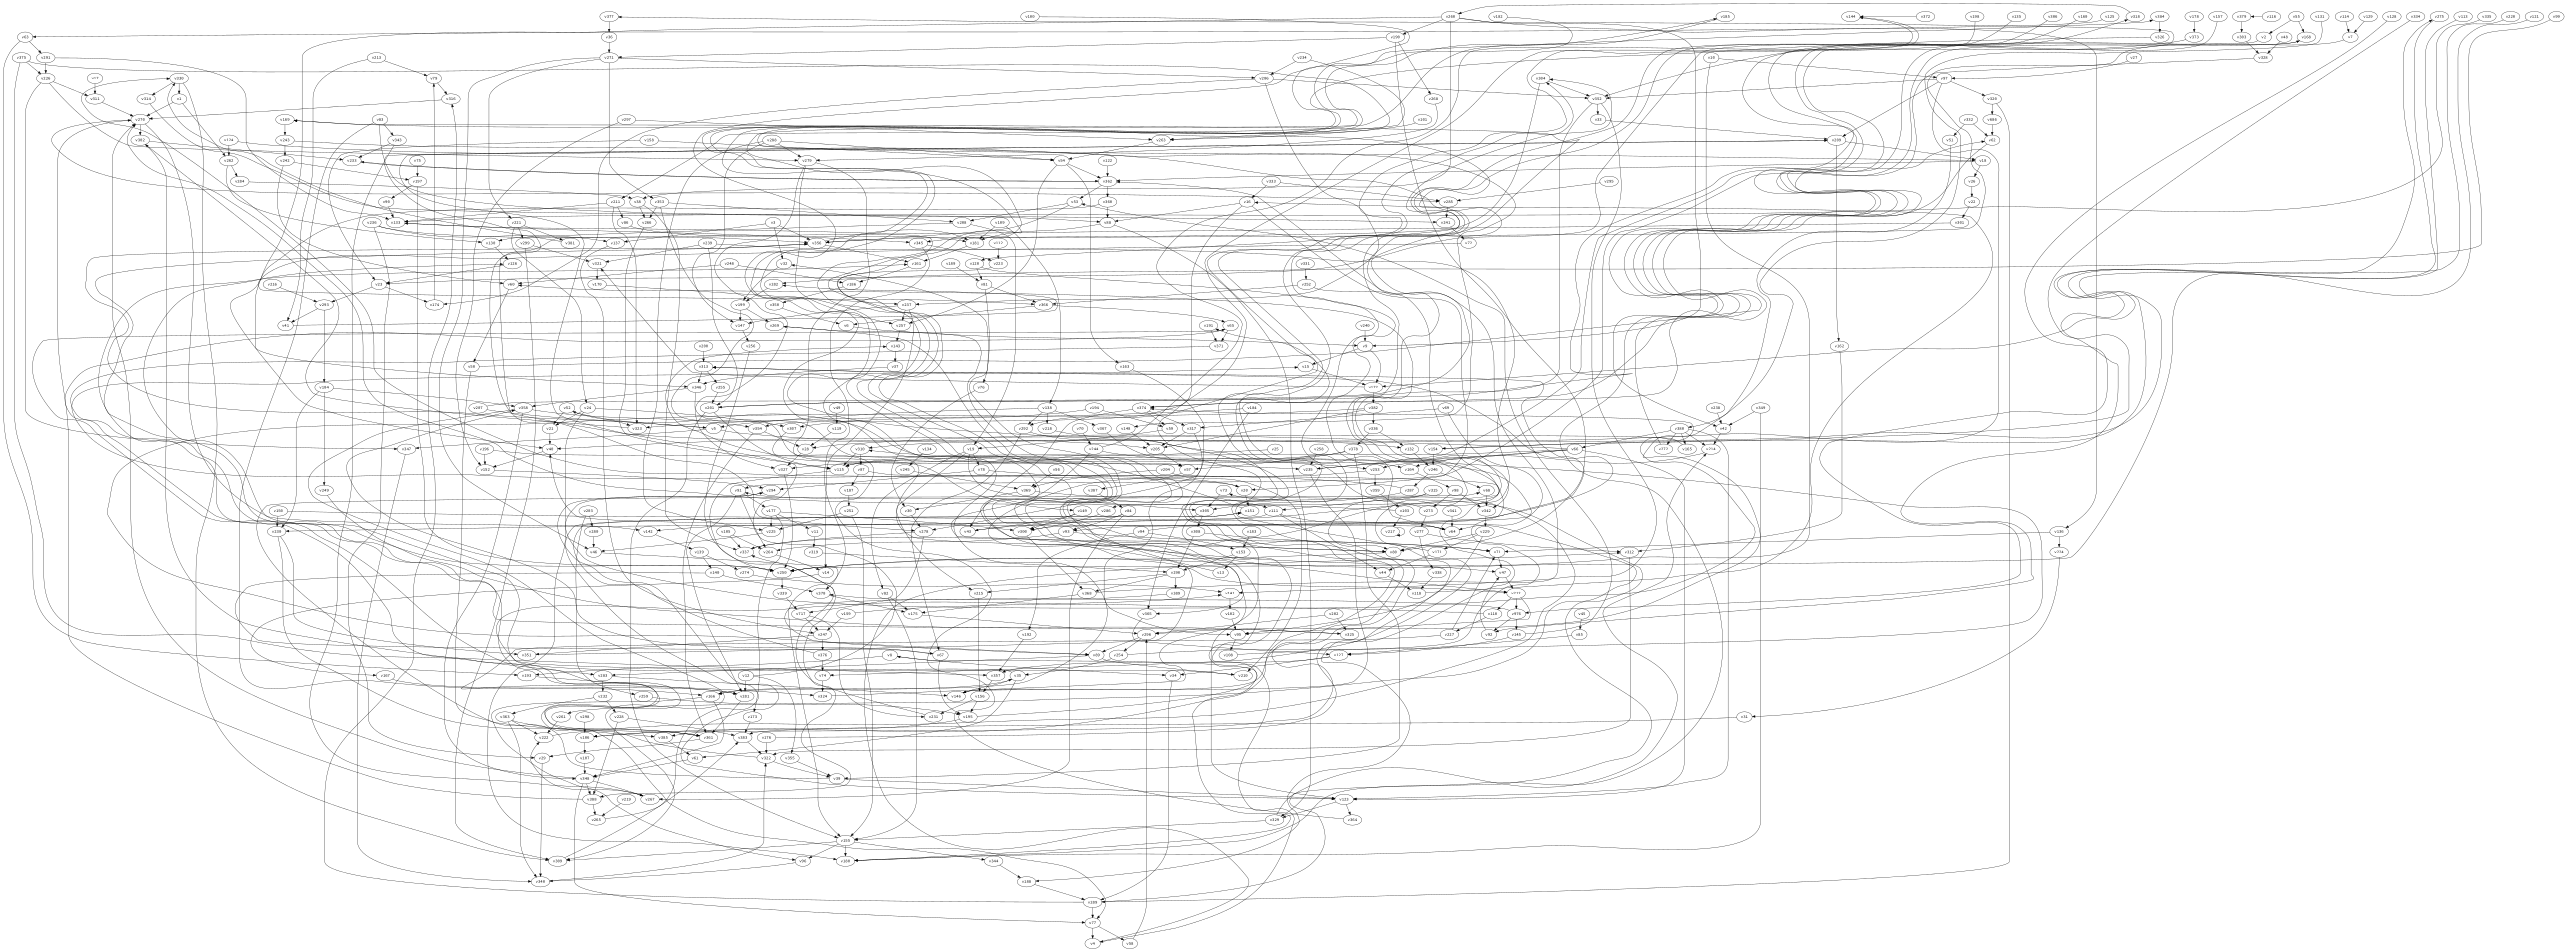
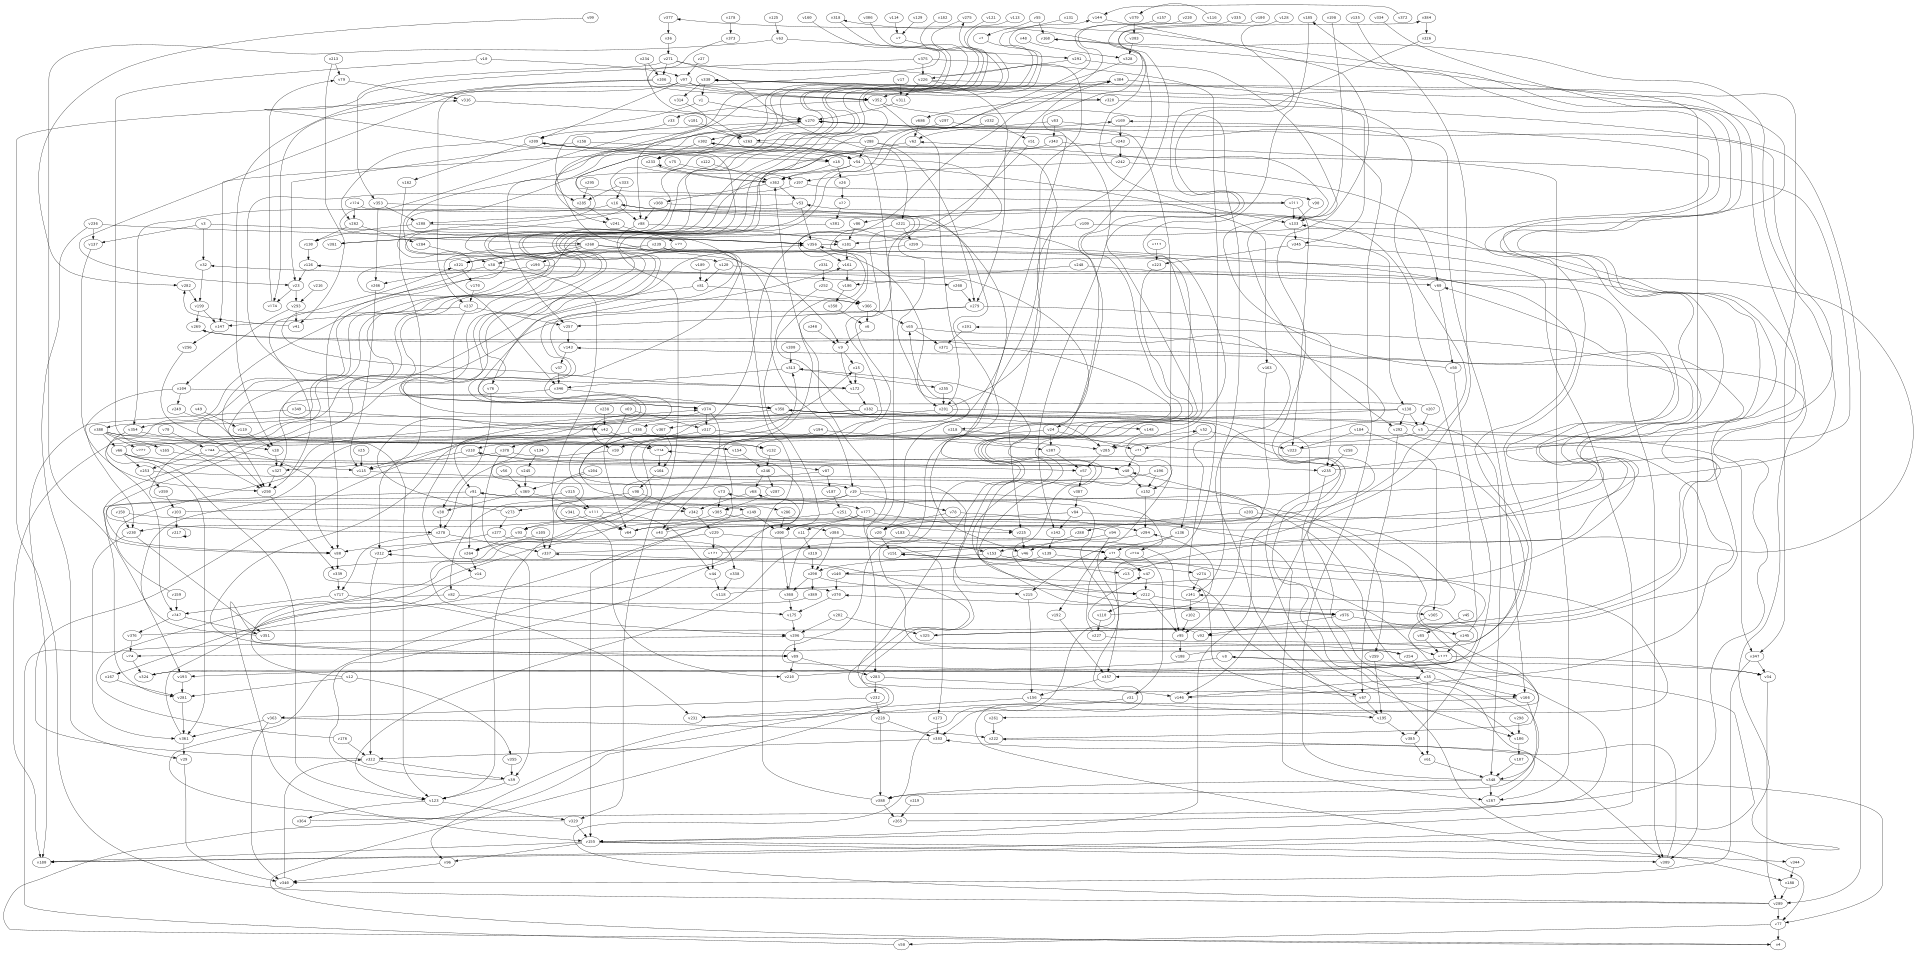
edge "v190" -> "v271": removed
edge "v80" -> "v250": now "v80" -> "v339"
edge "v347" -> "v34": added
